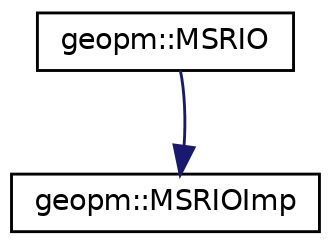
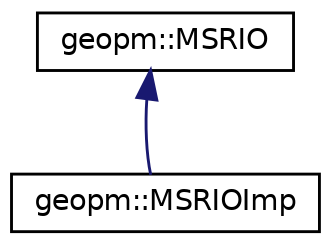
edge "geopm::MSRIO" -> "geopm::MSRIOImp": reversed
